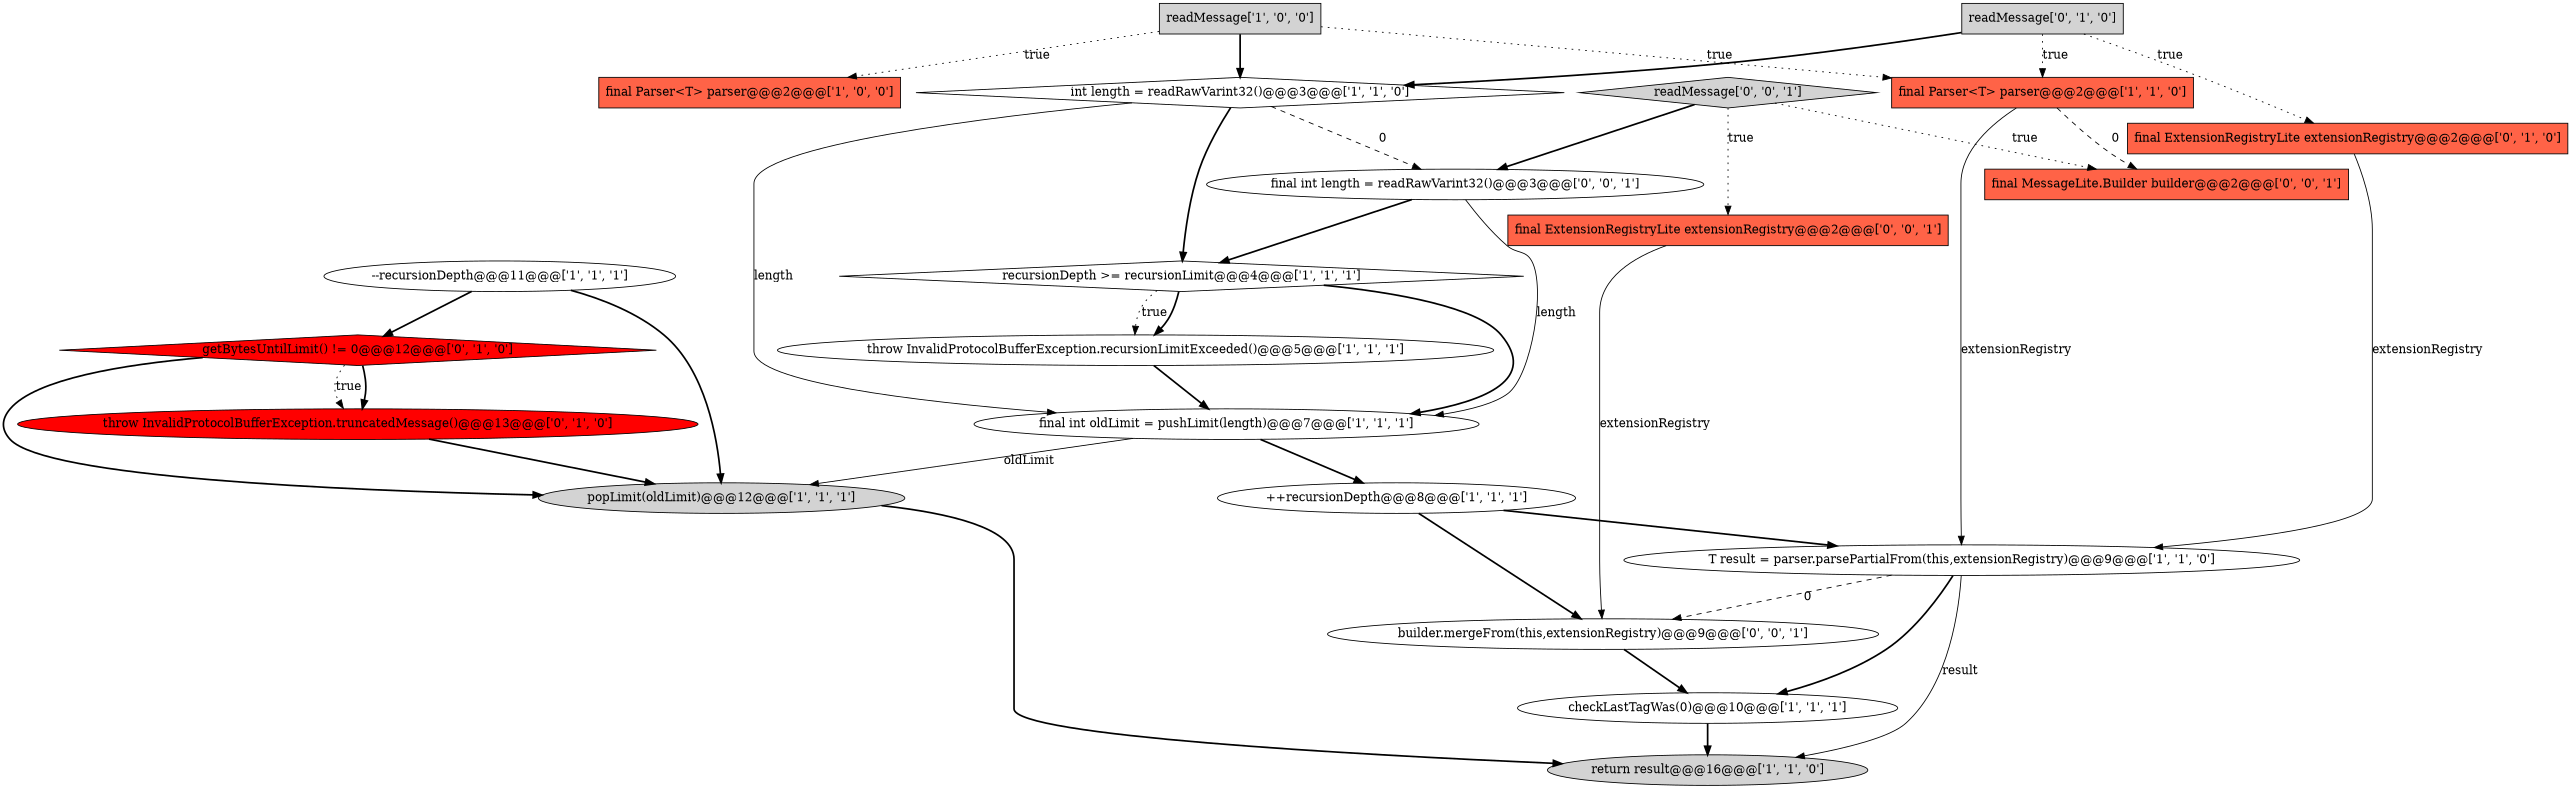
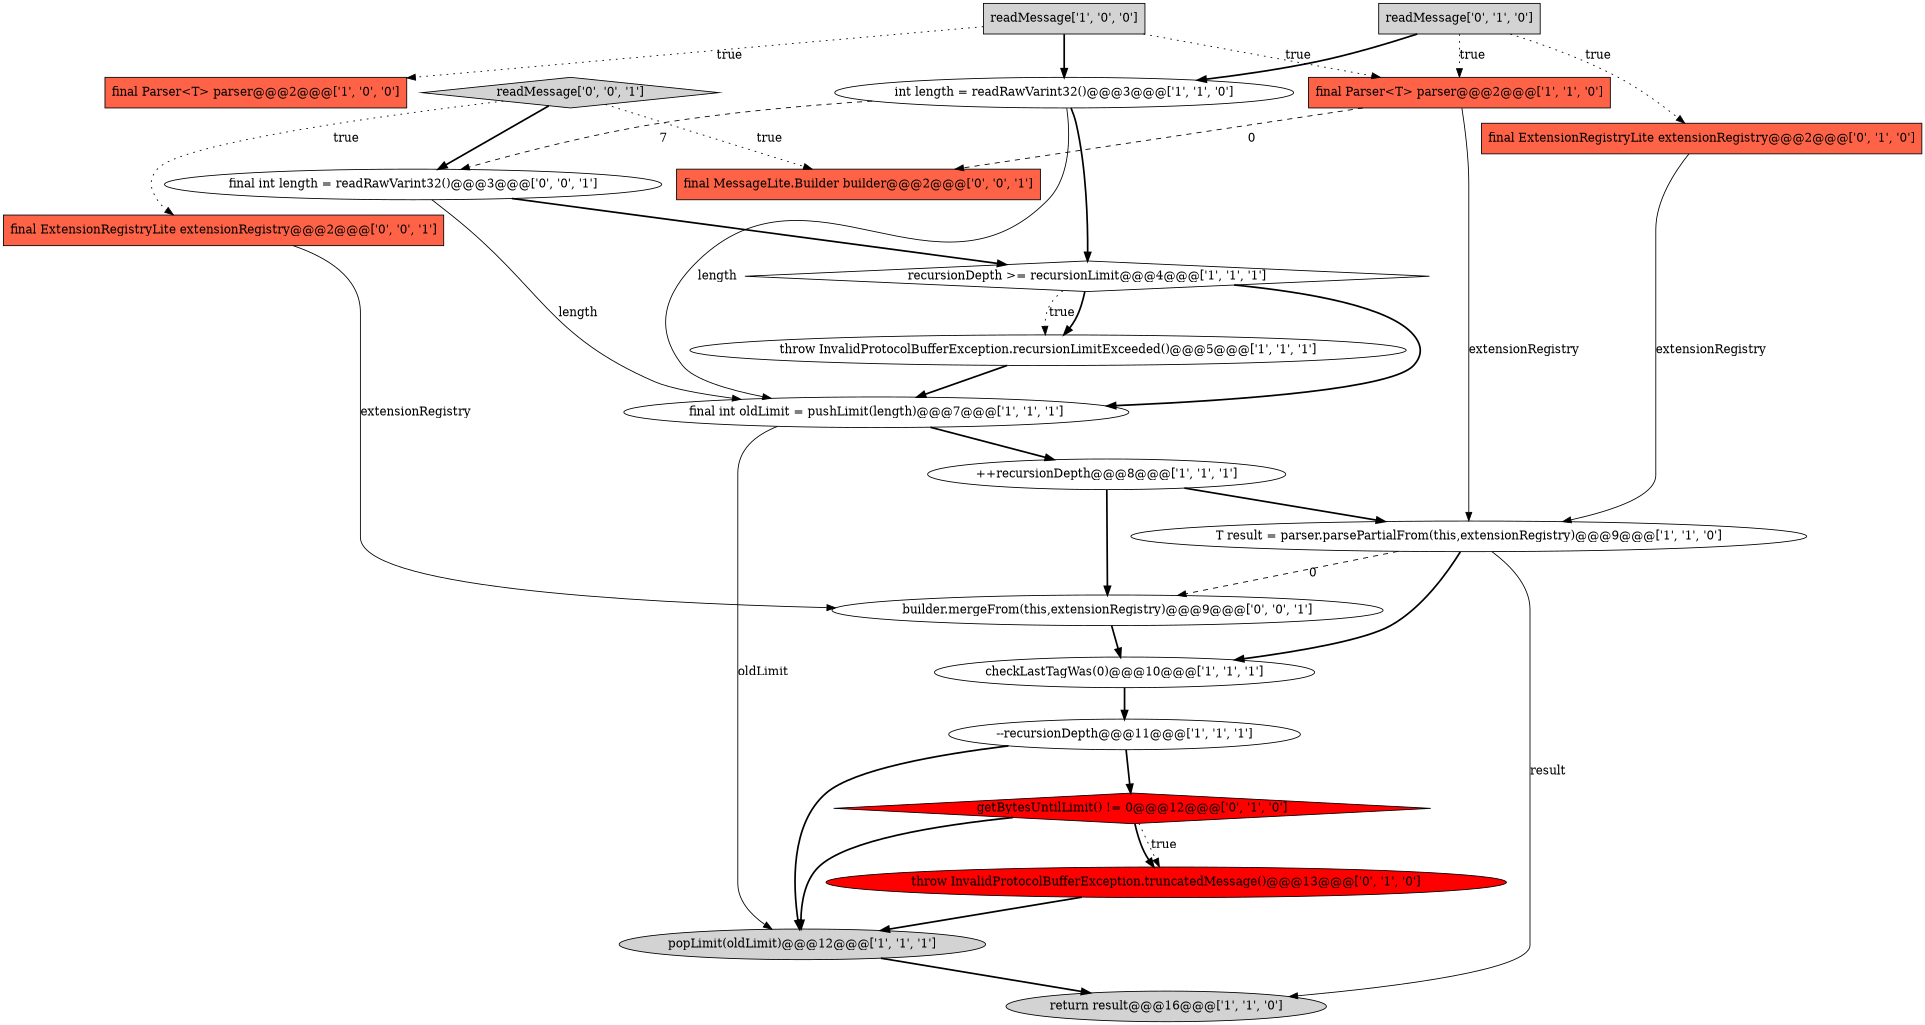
node "int length = readRawVarint32()@@@3@@@['1', '1', '0']": shape diamond -> ellipse
edge "int length = readRawVarint32()@@@3@@@['1', '1', '0']" -> "final int length = readRawVarint32()@@@3@@@['0', '0', '1']": label "0" -> "7"
edge "checkLastTagWas(0)@@@10@@@['1', '1', '1']" -> "return result@@@16@@@['1', '1', '0']": now "checkLastTagWas(0)@@@10@@@['1', '1', '1']" -> "--recursionDepth@@@11@@@['1', '1', '1']"
